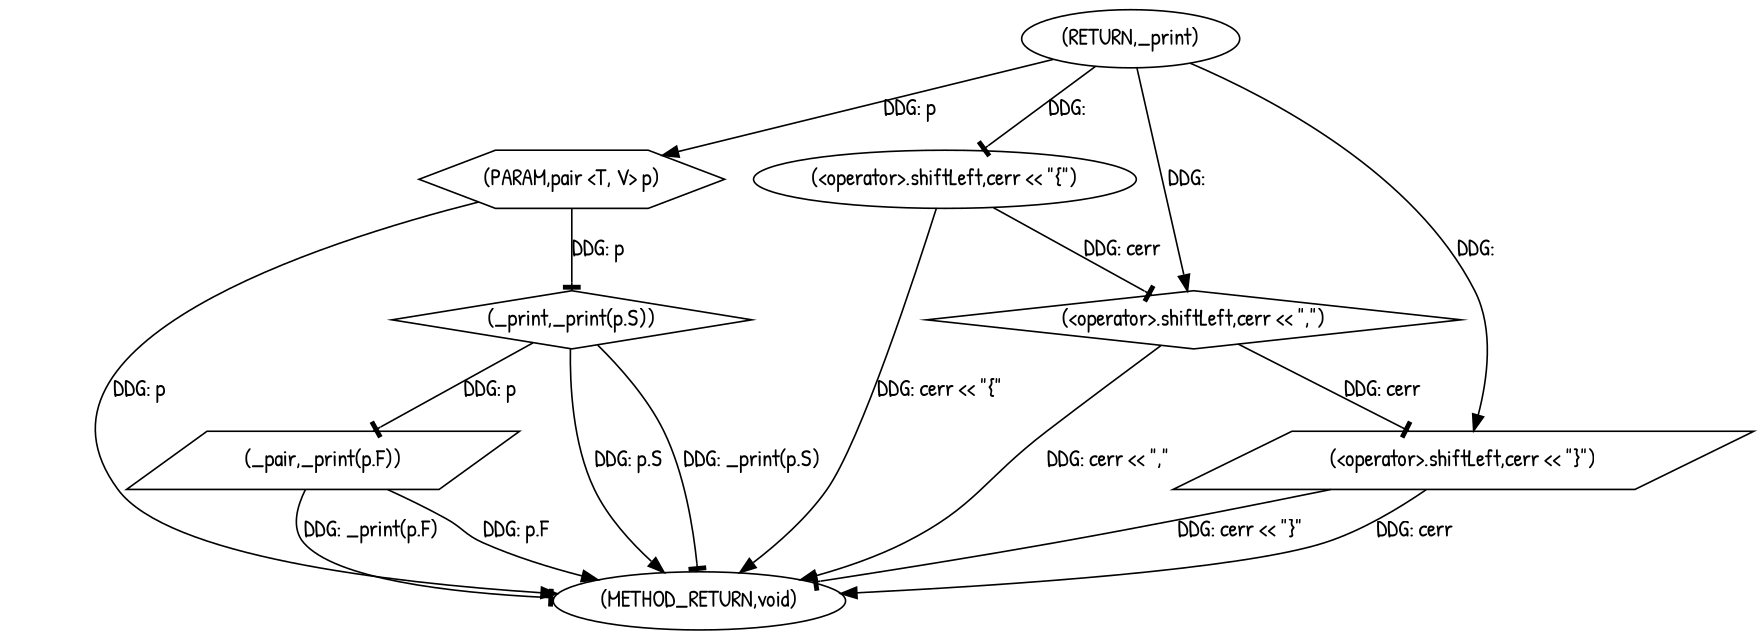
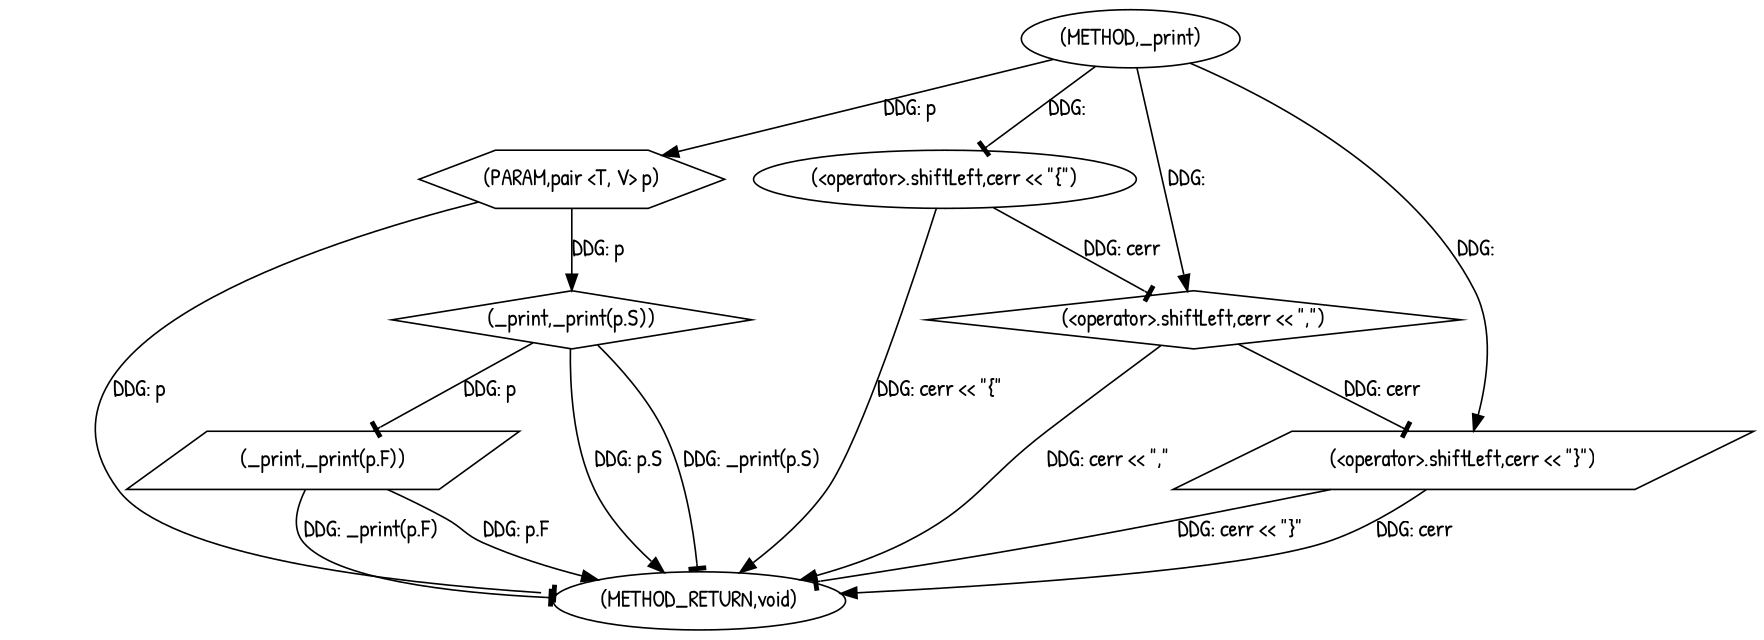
node "(RETURN,_print)": label "(RETURN,_print)" -> "(METHOD,_print)"
edge "(PARAM,pair <T, V> p)" -> "(_print,_print(p.S))": arrowhead tee -> normal
edge "(PARAM,pair <T, V> p)" -> "(METHOD_RETURN,void)": arrowhead normal -> tee
node "(_pair,_print(p.F))": label "(_pair,_print(p.F))" -> "(_print,_print(p.F))"
